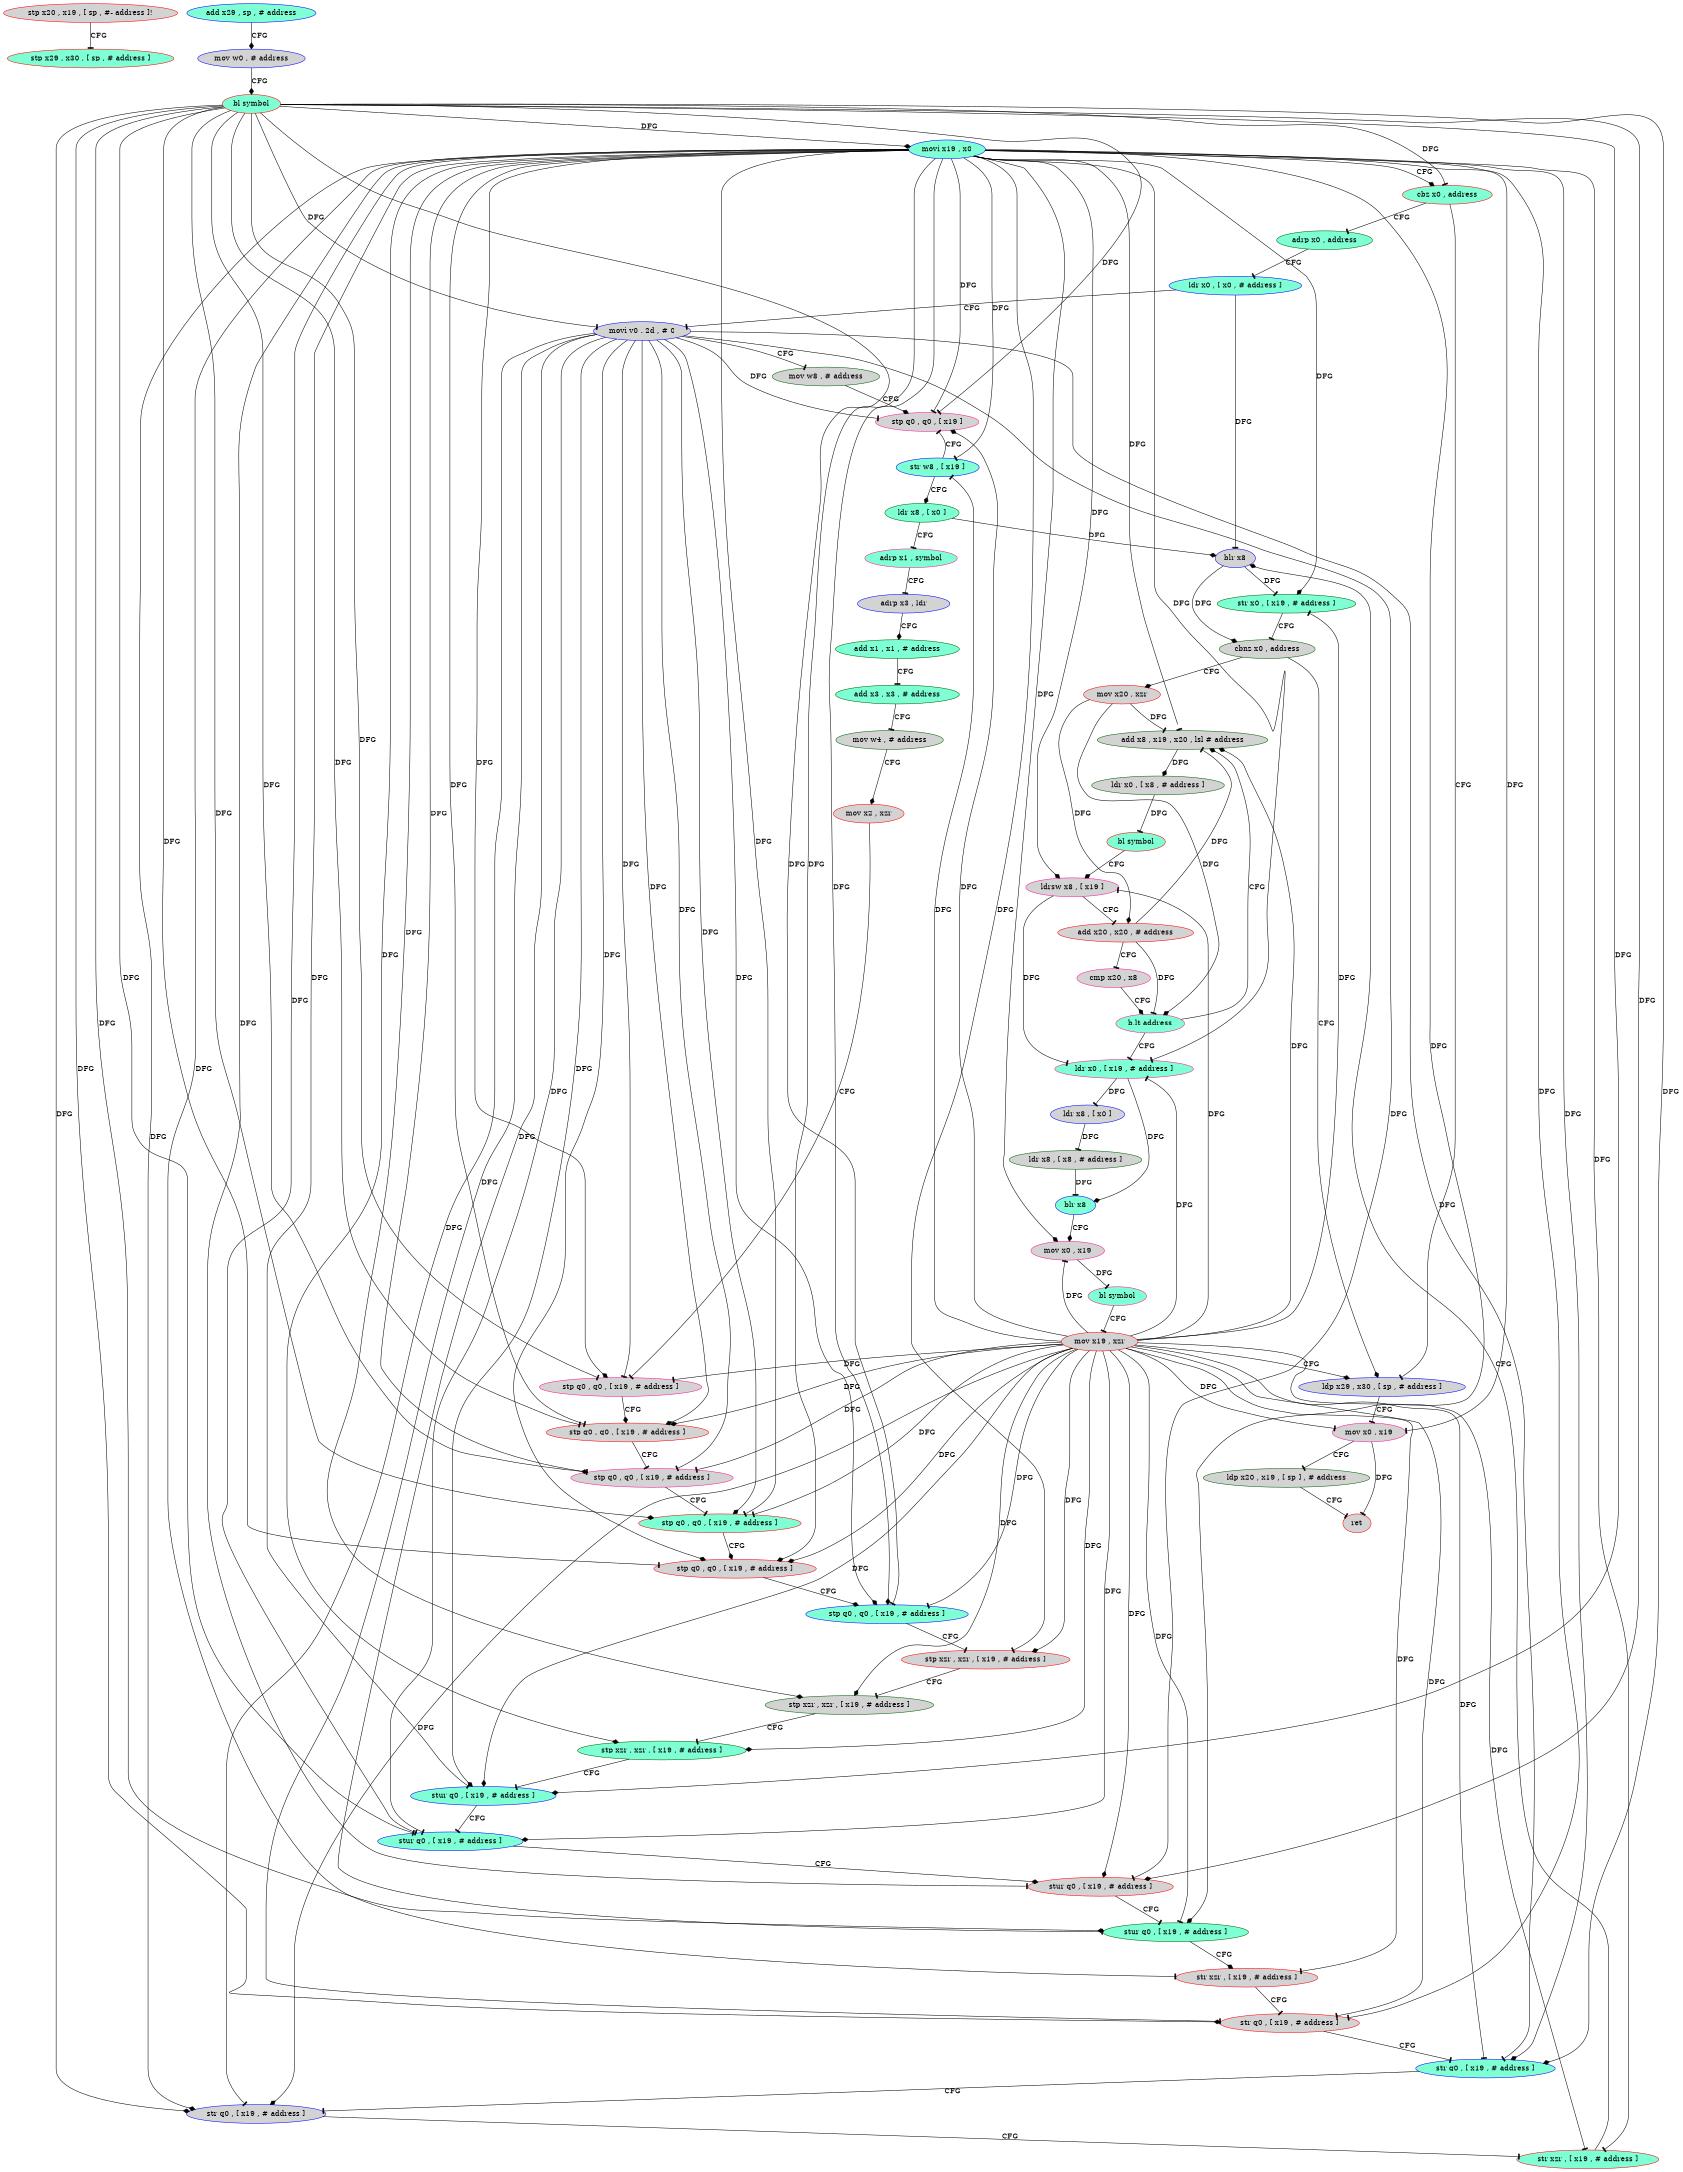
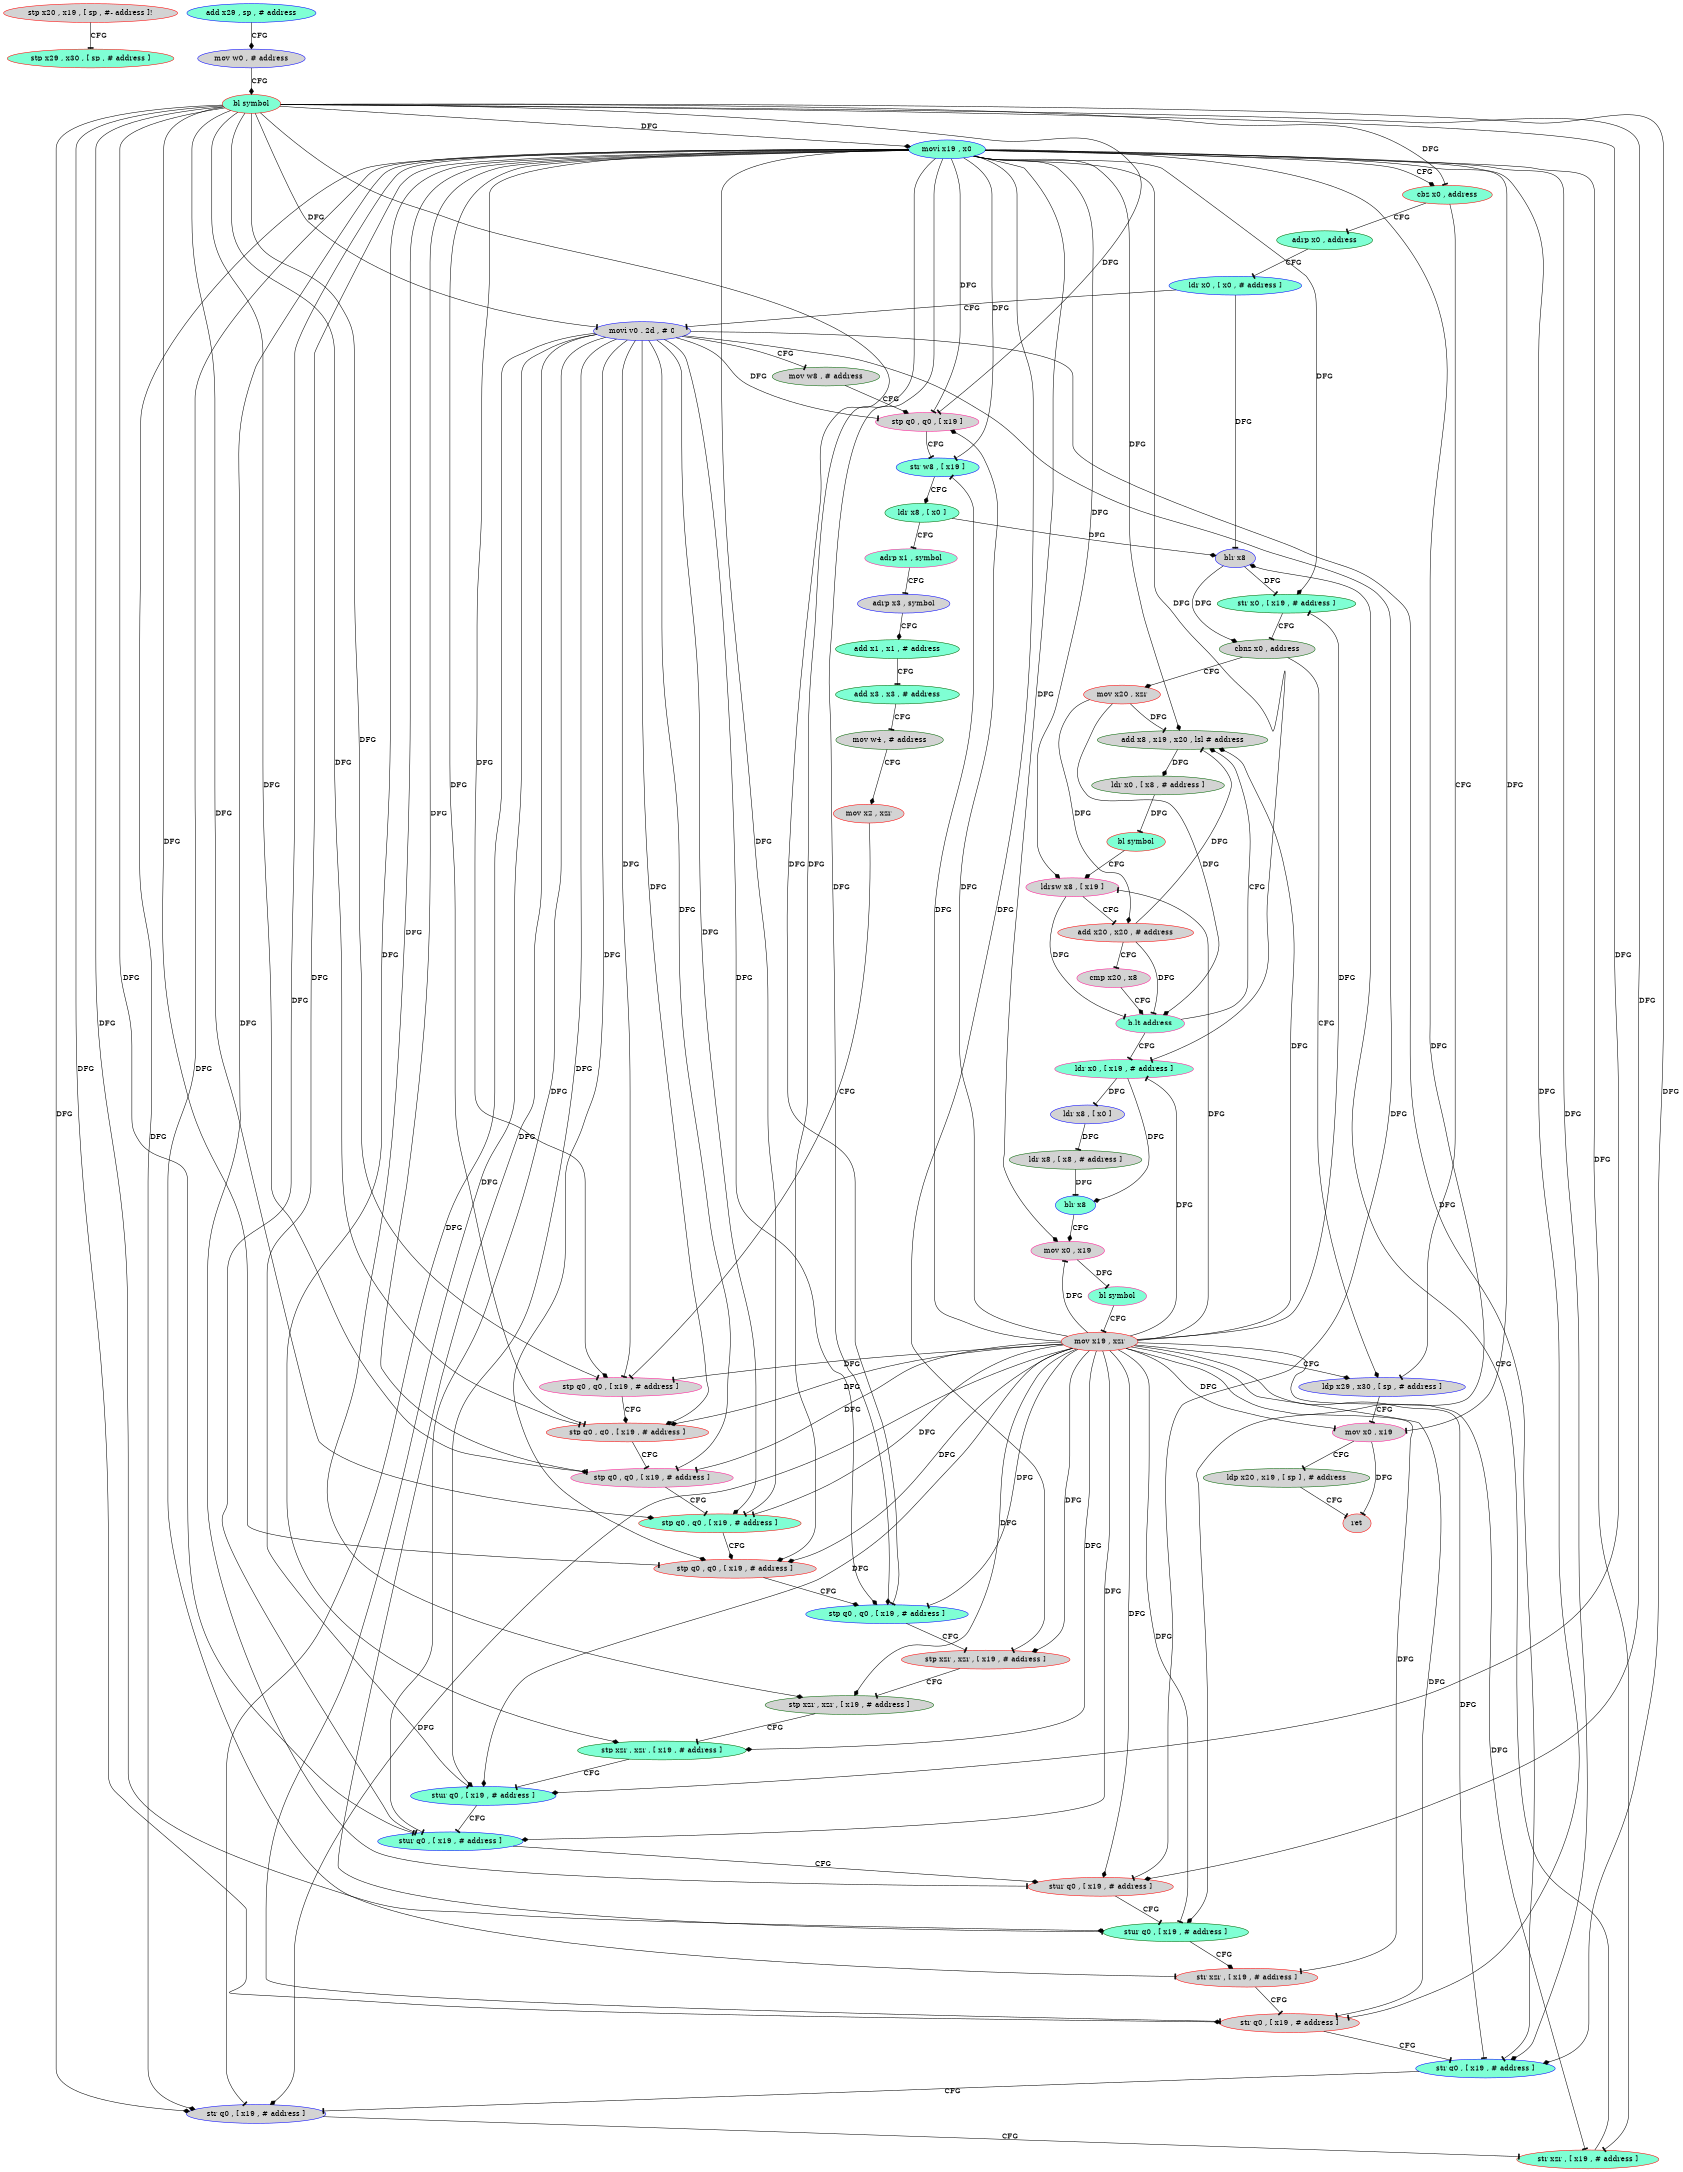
edge "movi x19 , x0" -> "add x8 , x19 , x20 , lsl # address": arrowhead tee -> diamond
edge "str w8 , [ x19 ]" -> "stp q0 , q0 , [ x19 ]": reversed
node "adrp x3 , ldr": label "adrp x3 , ldr" -> "adrp x3 , symbol"
edge "ldrsw x8 , [ x19 ]" -> "ldr x0 , [ x19 , # address ]": now "ldrsw x8 , [ x19 ]" -> "b.lt address"
